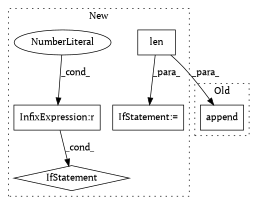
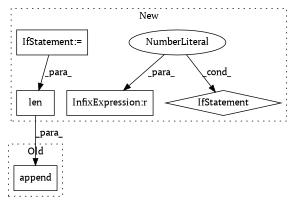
edge "NumberLiteral" -> "InfixExpression:r": label "_cond_" -> "_para_"
edge "len" -> "IfStatement:=": reversed
edge "InfixExpression:r" -> "IfStatement": now "NumberLiteral" -> "IfStatement"
